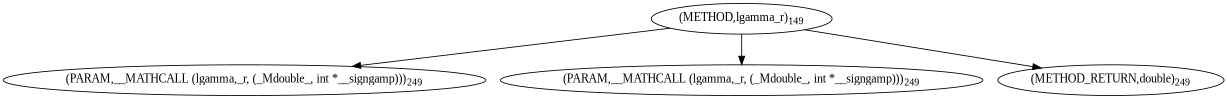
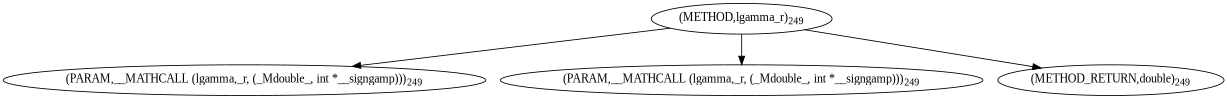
node "(METHOD,lgamma_r)": text "149" -> "249"
